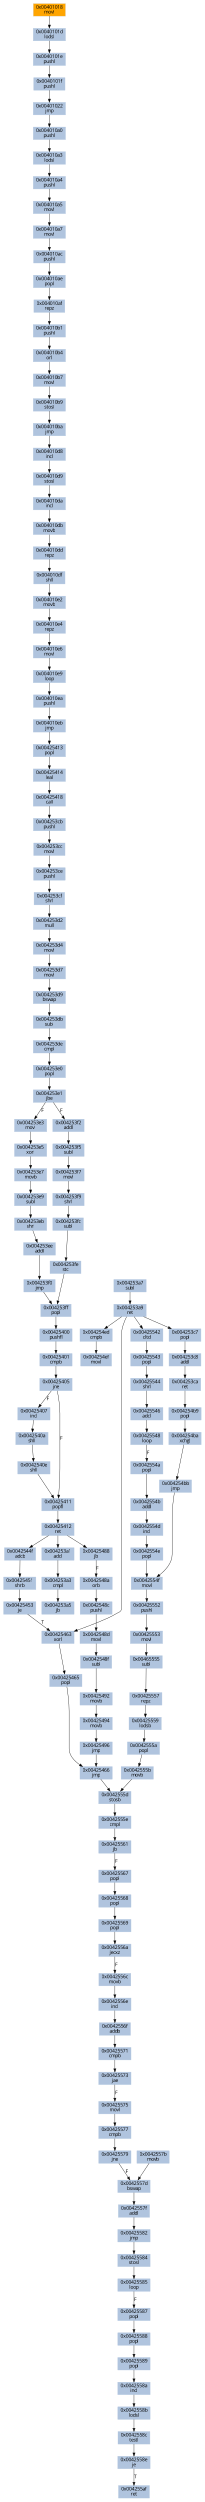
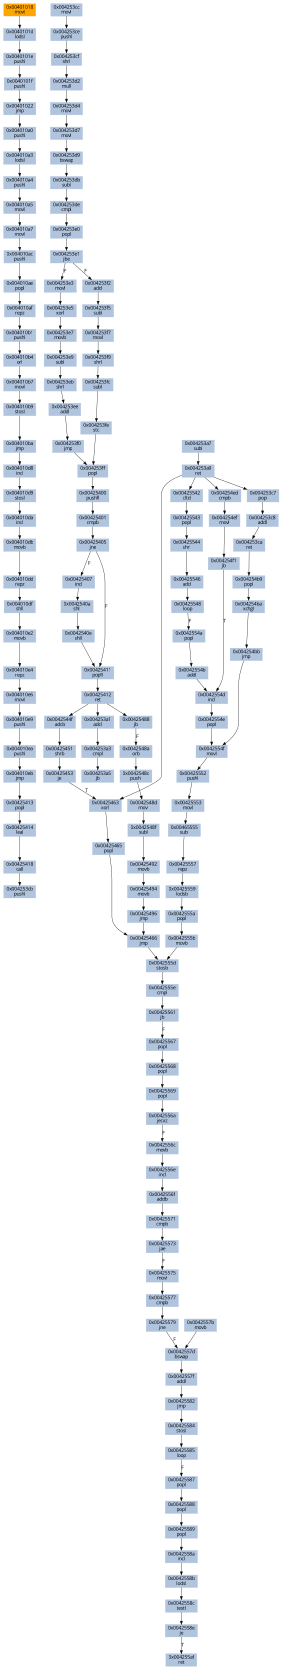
node "0x004254f1 jb": added
node "0x004010e9 loop": label "0x004010e9 loop" -> "0x004010e9 pushl"
edge "0x004253cb pushl" -> "0x004253cc movl": removed
